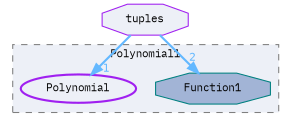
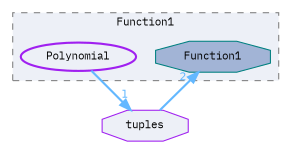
edge "tuples" -> "Polynomial": reversed
cluster "Polynomial1": label "Polynomial1" -> "Function1"
